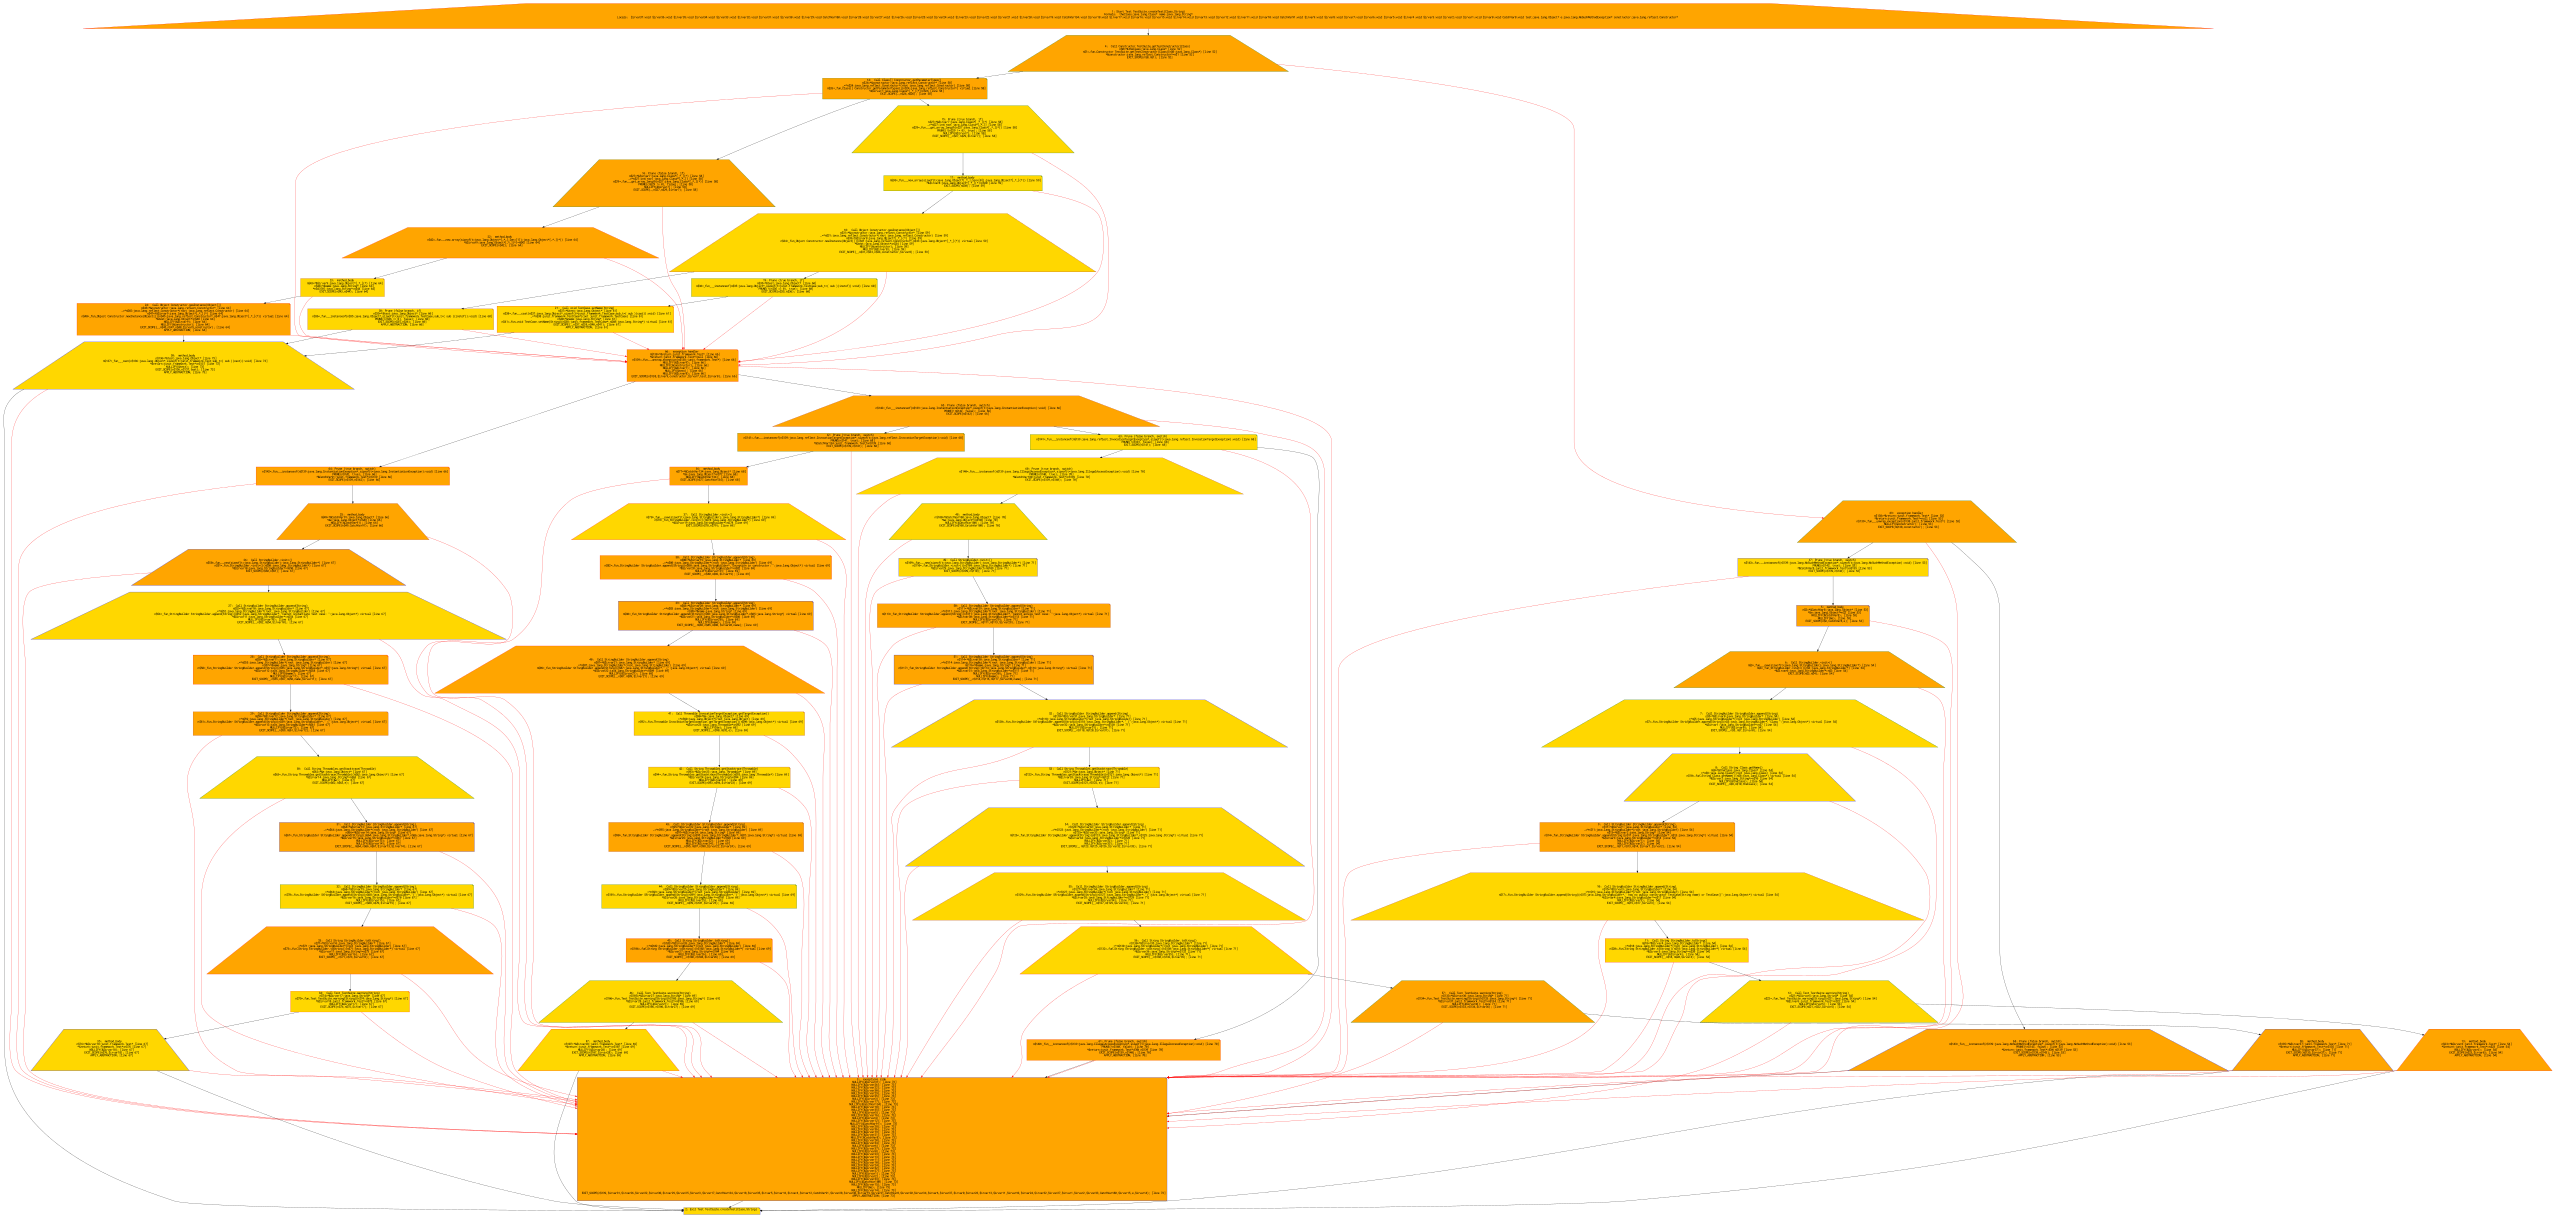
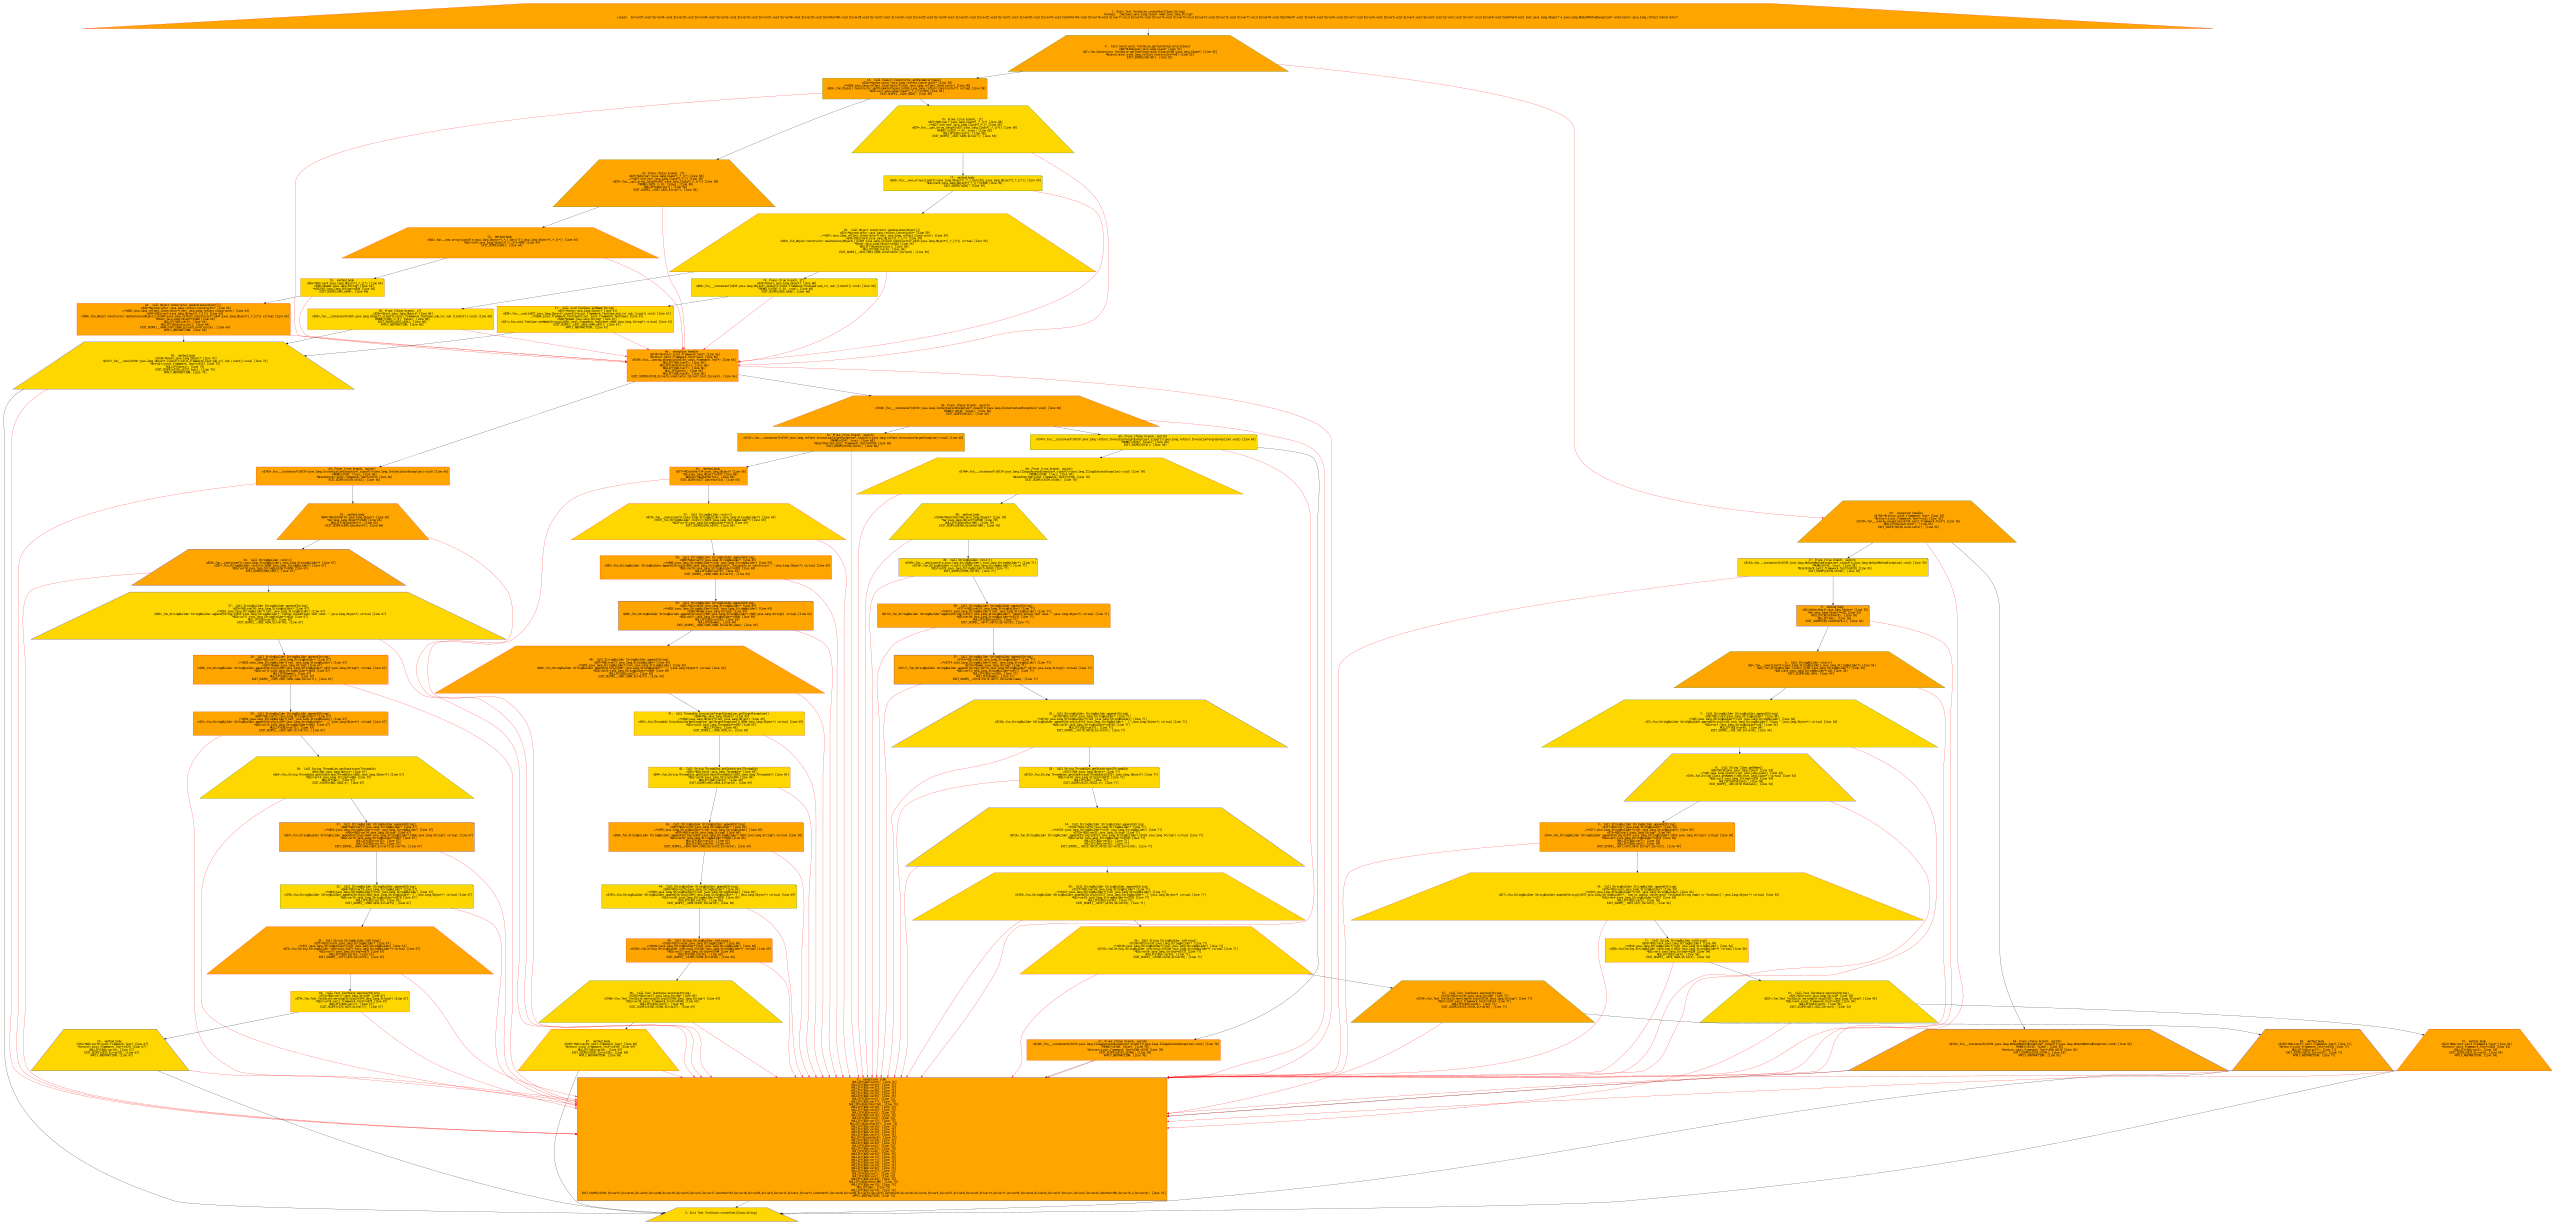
node "2: Exit Test TestSuite.createTest(Class,String)": shape note -> trapezium
